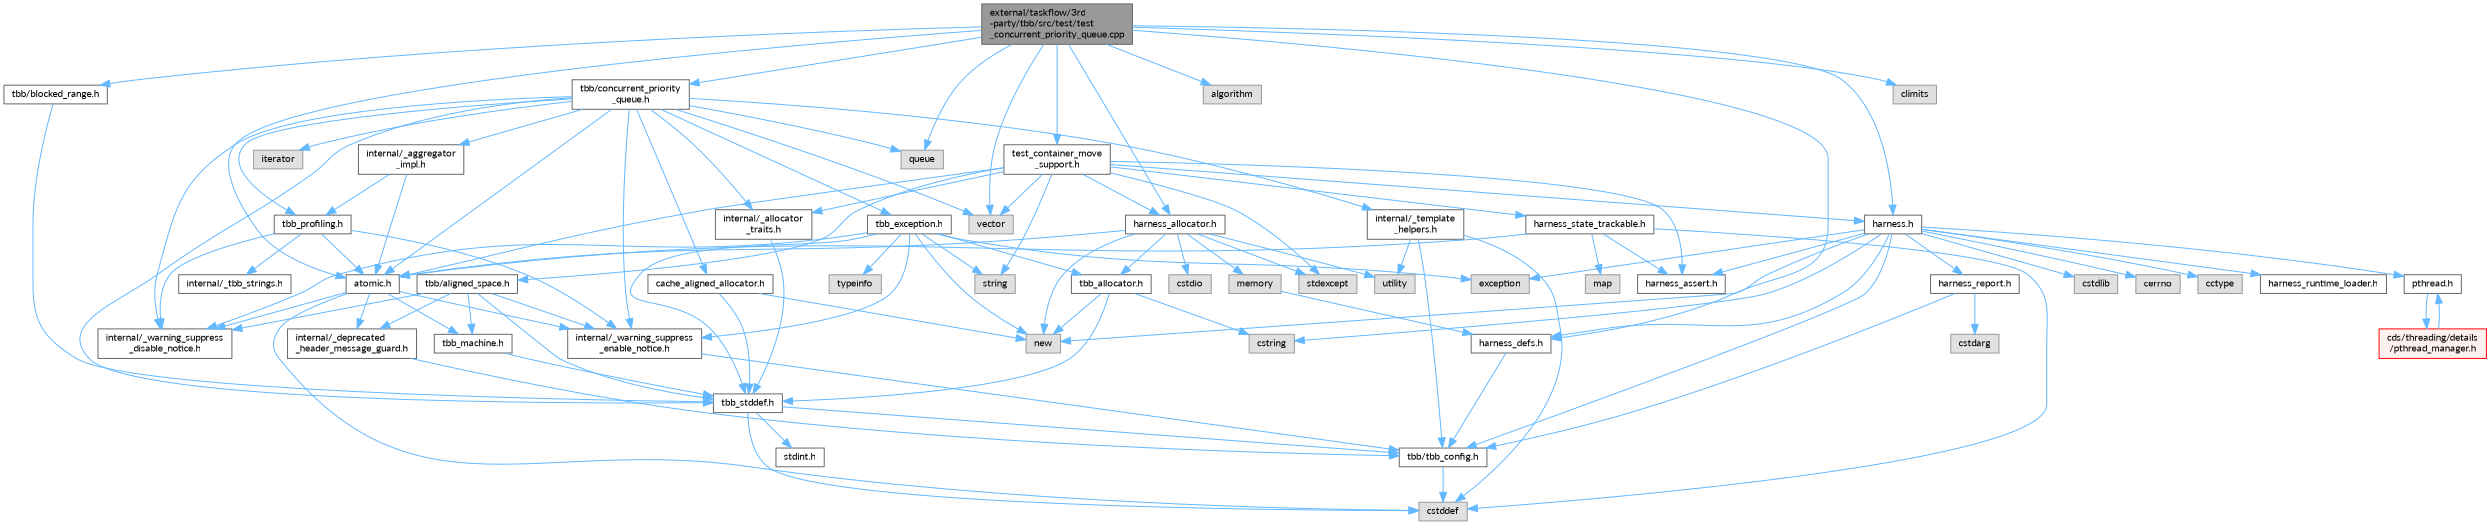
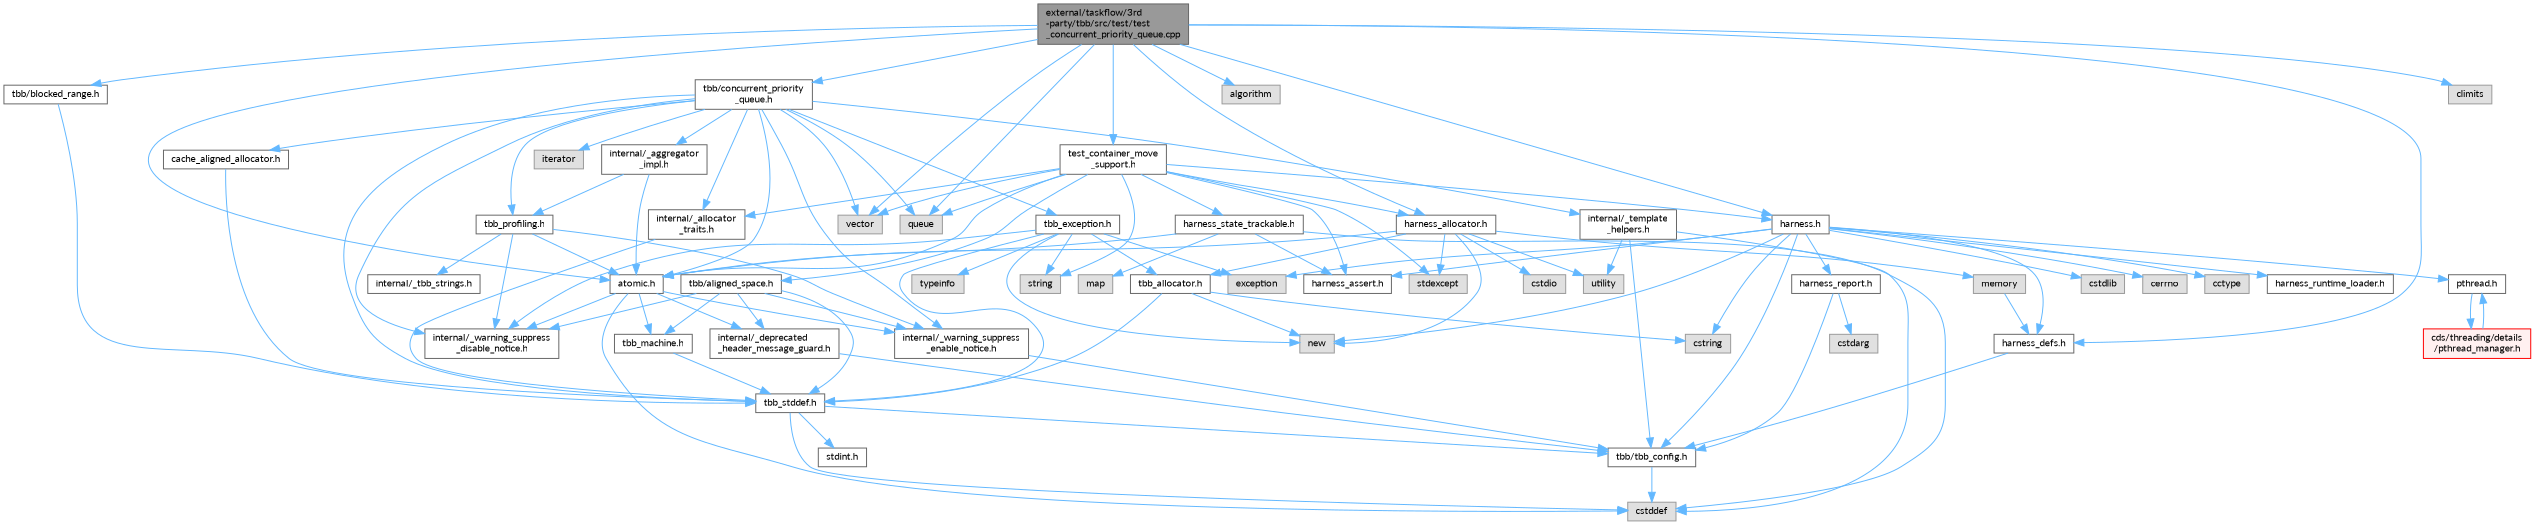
edge "test_container_move _support.h" -> "queue": added
edge "cache_aligned_allocator.h" -> "new": removed
edge "tbb_exception.h" -> "internal/_warning_suppress _enable_notice.h": removed
